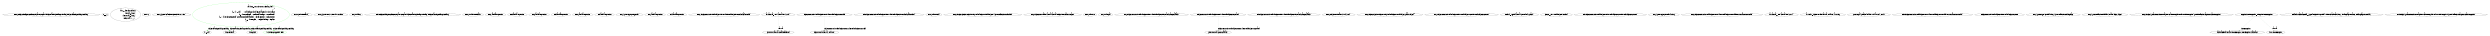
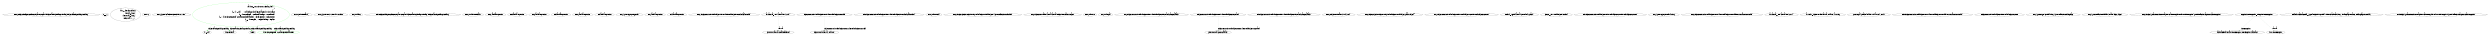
node "!b.IsImplicit": label "!b.IsImplicit" -> "!b.Exit"
node "!b.Service.GetTypeInfo().Exit": label "!b.Service.GetTypeInfo().Exit" -> "!b.Service.GetTypeInfo().ContainsGenericParameters"
